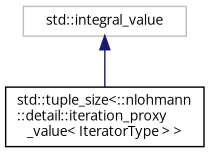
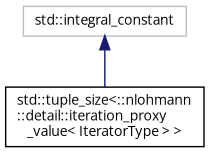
node "std::integral_value": label "std::integral_value" -> "std::integral_constant"
